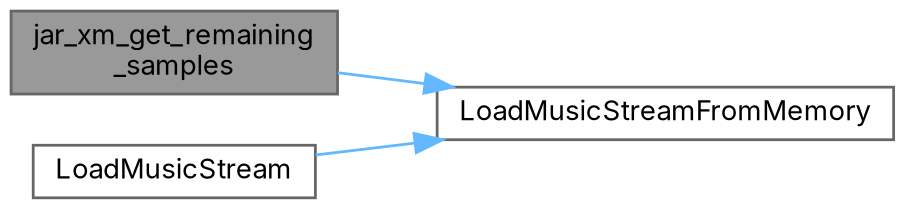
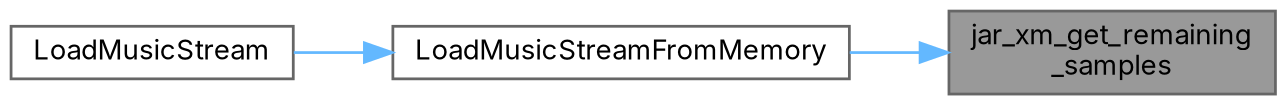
edge "jar_xm_get_remaining _samples" -> "LoadMusicStreamFromMemory": reversed
